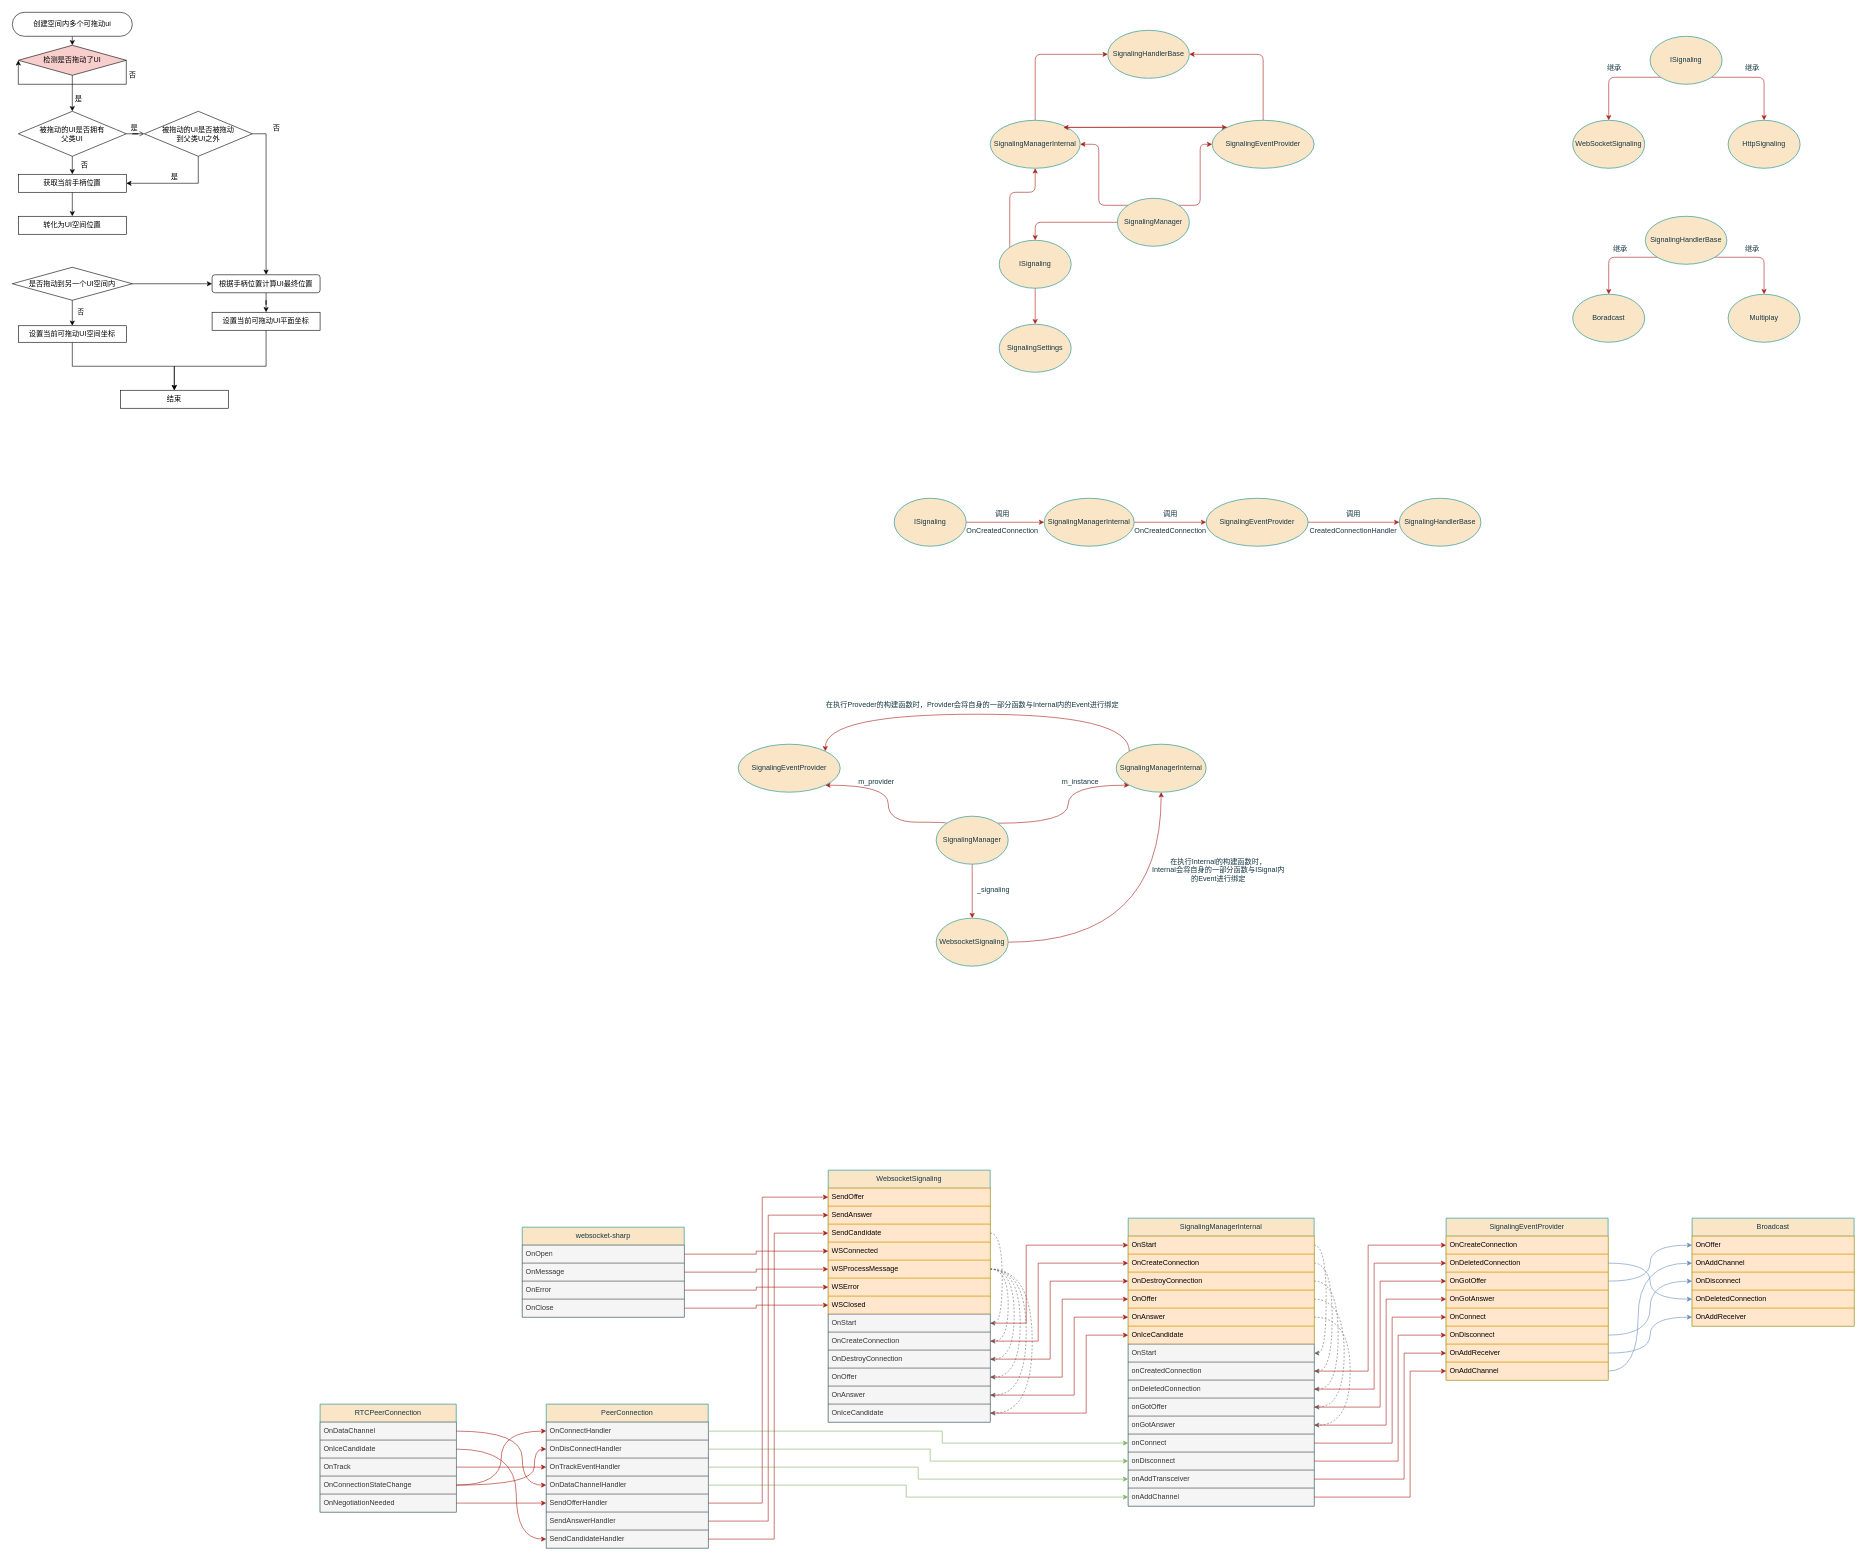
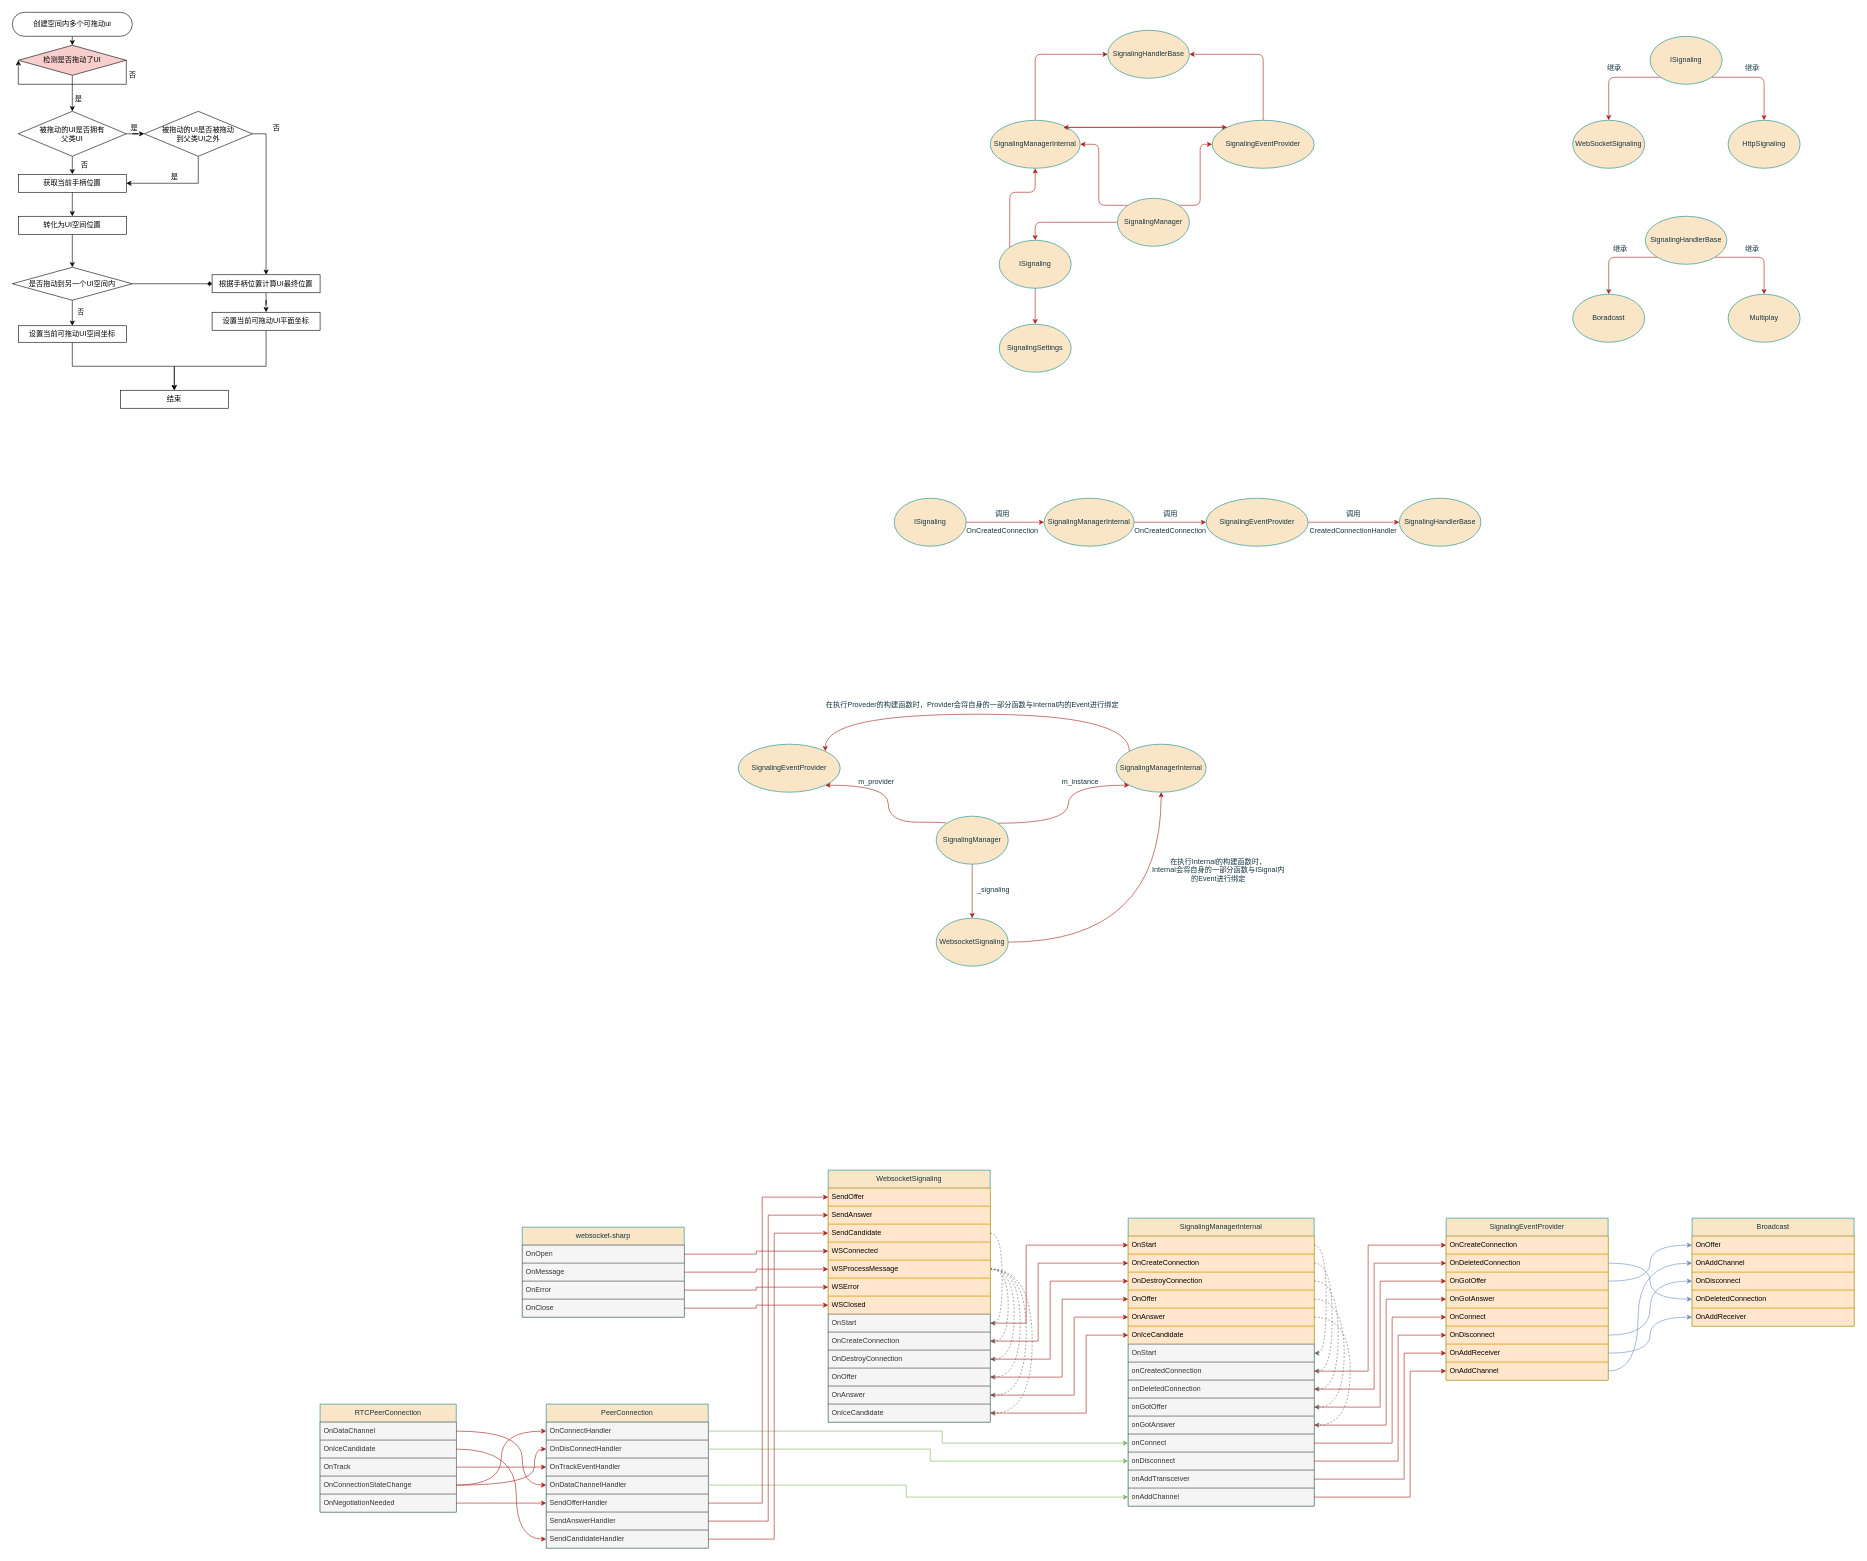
edge "被拖动的UI是否拥有 父类UI" -> "被拖动的UI是否被拖动 到父类UI之外": arrowhead open -> classic
edge "转化为UI空间位置" -> "是否拖动到另一个UI空间内": added
edge "是否拖动到另一个UI空间内" -> "根据手柄位置计算UI最终位置": arrowhead classic -> diamond
node "根据手柄位置计算UI最终位置": shape rounded rectangle -> rectangle
edge "OnTrackEventHandler" -> "onAddTransceiver": removed
